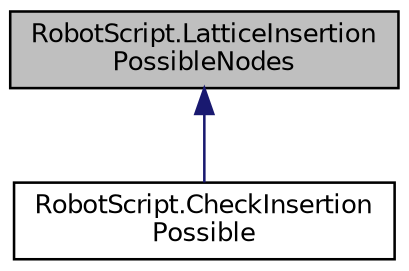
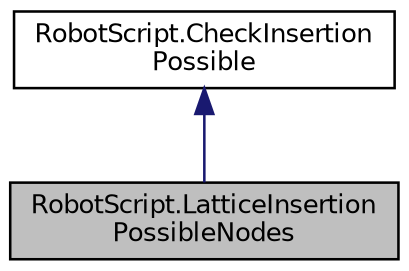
edge "RobotScript.CheckInsertion Possible" -> "RobotScript.LatticeInsertion PossibleNodes": reversed
